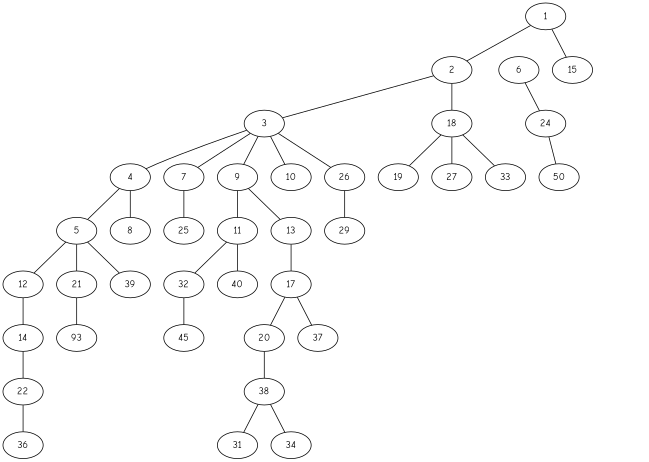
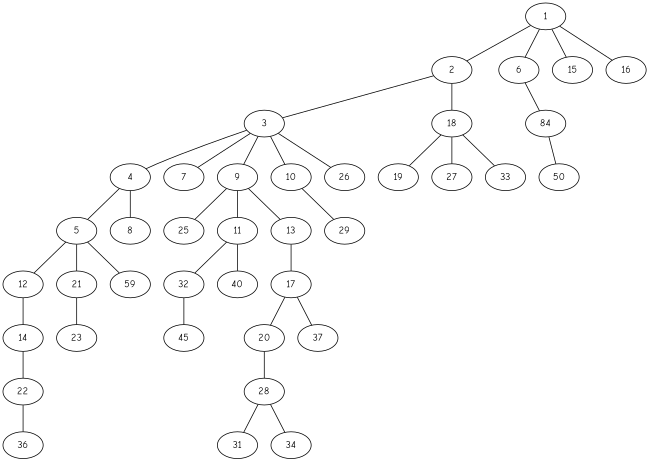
edge "1" -- "6": added
node "16": added
node "24": label "24" -> "84"
edge "7" -- "25": now "9" -- "25"
edge "26" -- "29": now "10" -- "29"
node "39": label "39" -> "59"
node "93": label "93" -> "23"
node "38": label "38" -> "28"
